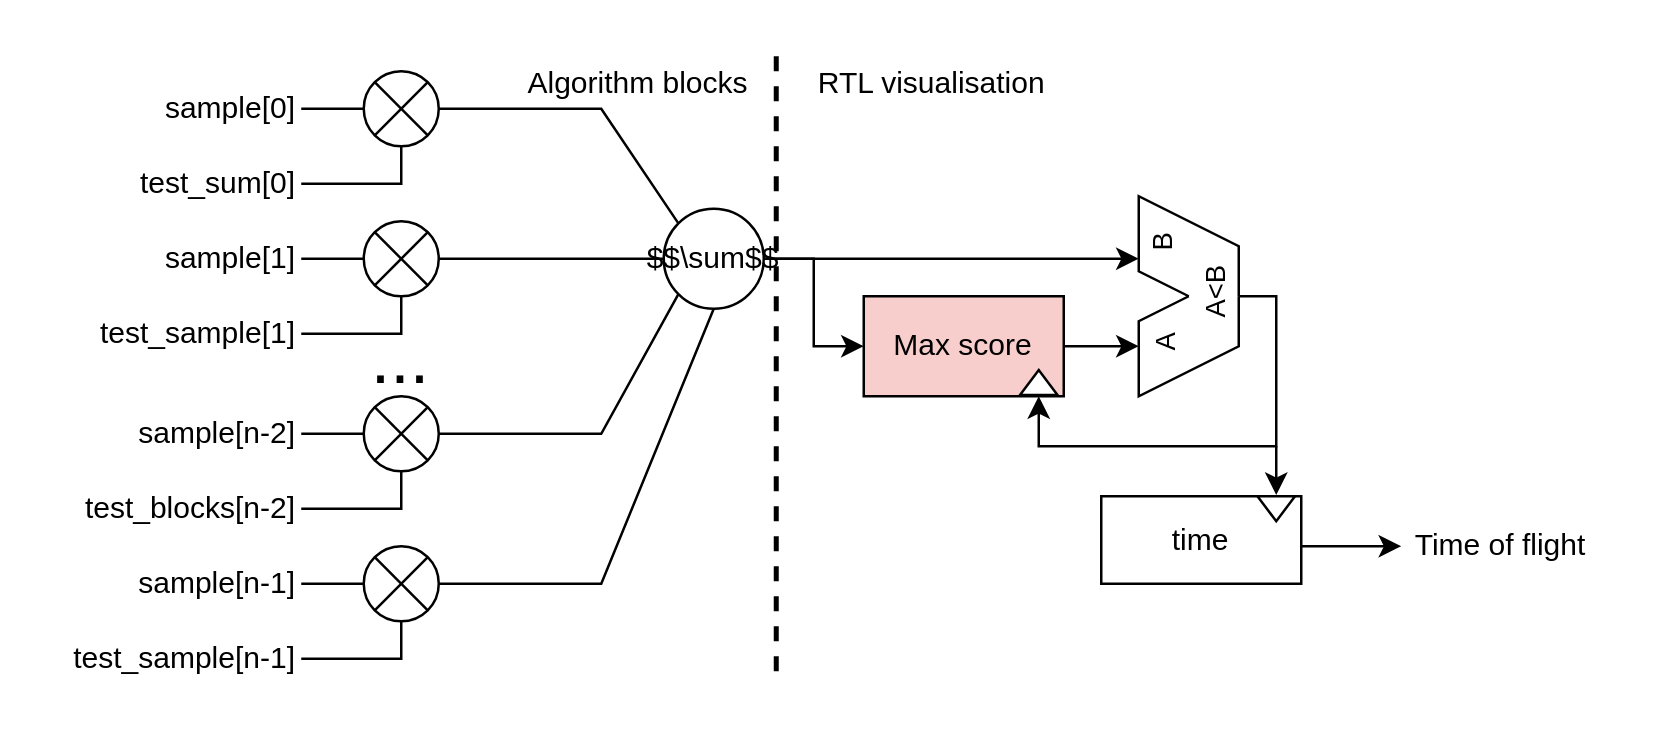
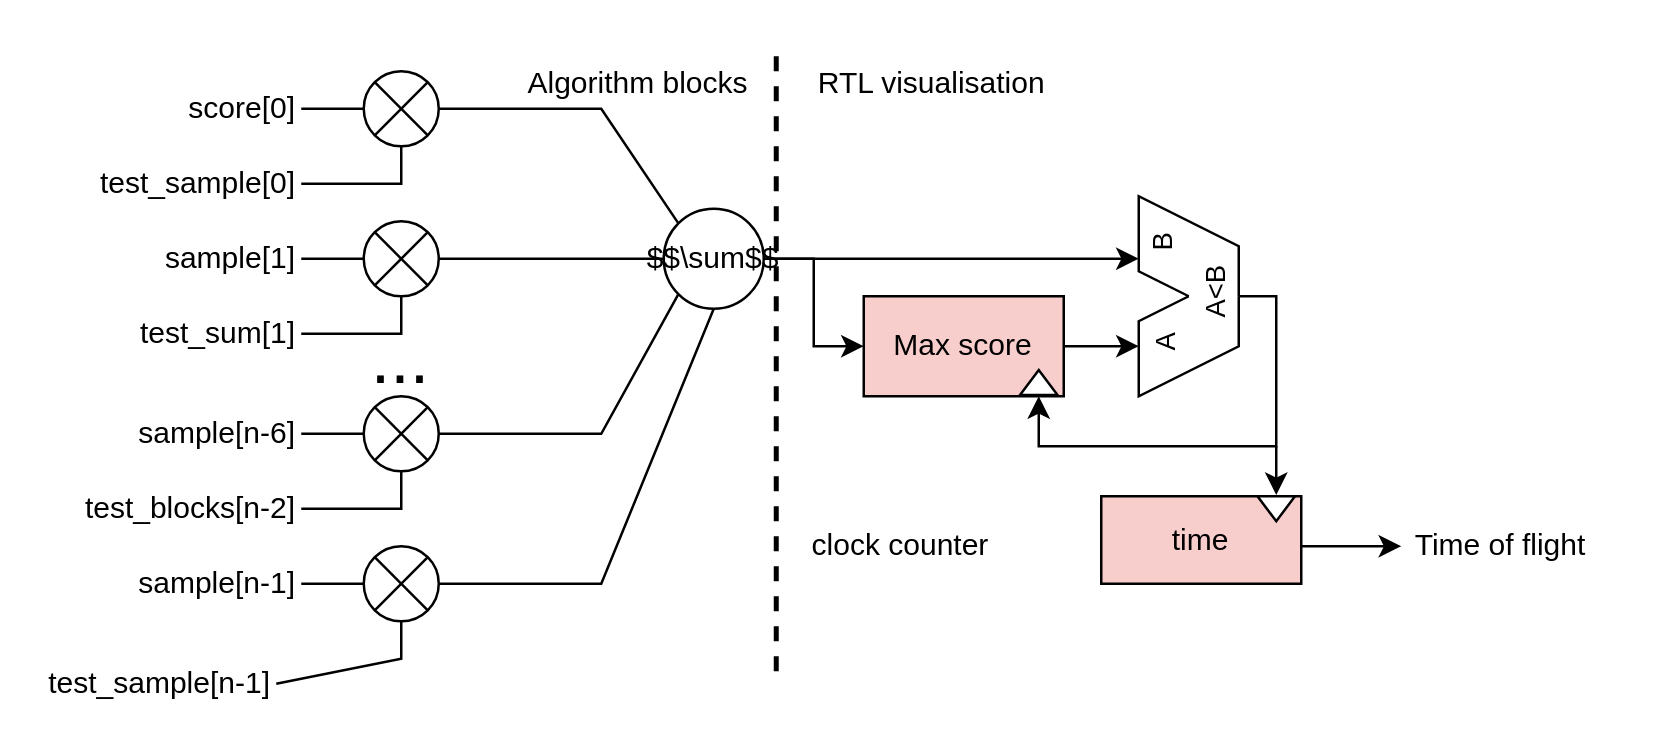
node "sample[0]": label "sample[0]" -> "score[0]"
node "test_sum[0]": label "test_sum[0]" -> "test_sample[0]"
node "test_sample[1]": label "test_sample[1]" -> "test_sum[1]"
node "sample[n-2]": label "sample[n-2]" -> "sample[n-6]"
node "time": fillcolor #ffffff -> #f8cecc
node "clock counter": added
node "test_sample[n-1]": moved (176, 659) -> (151, 684)
